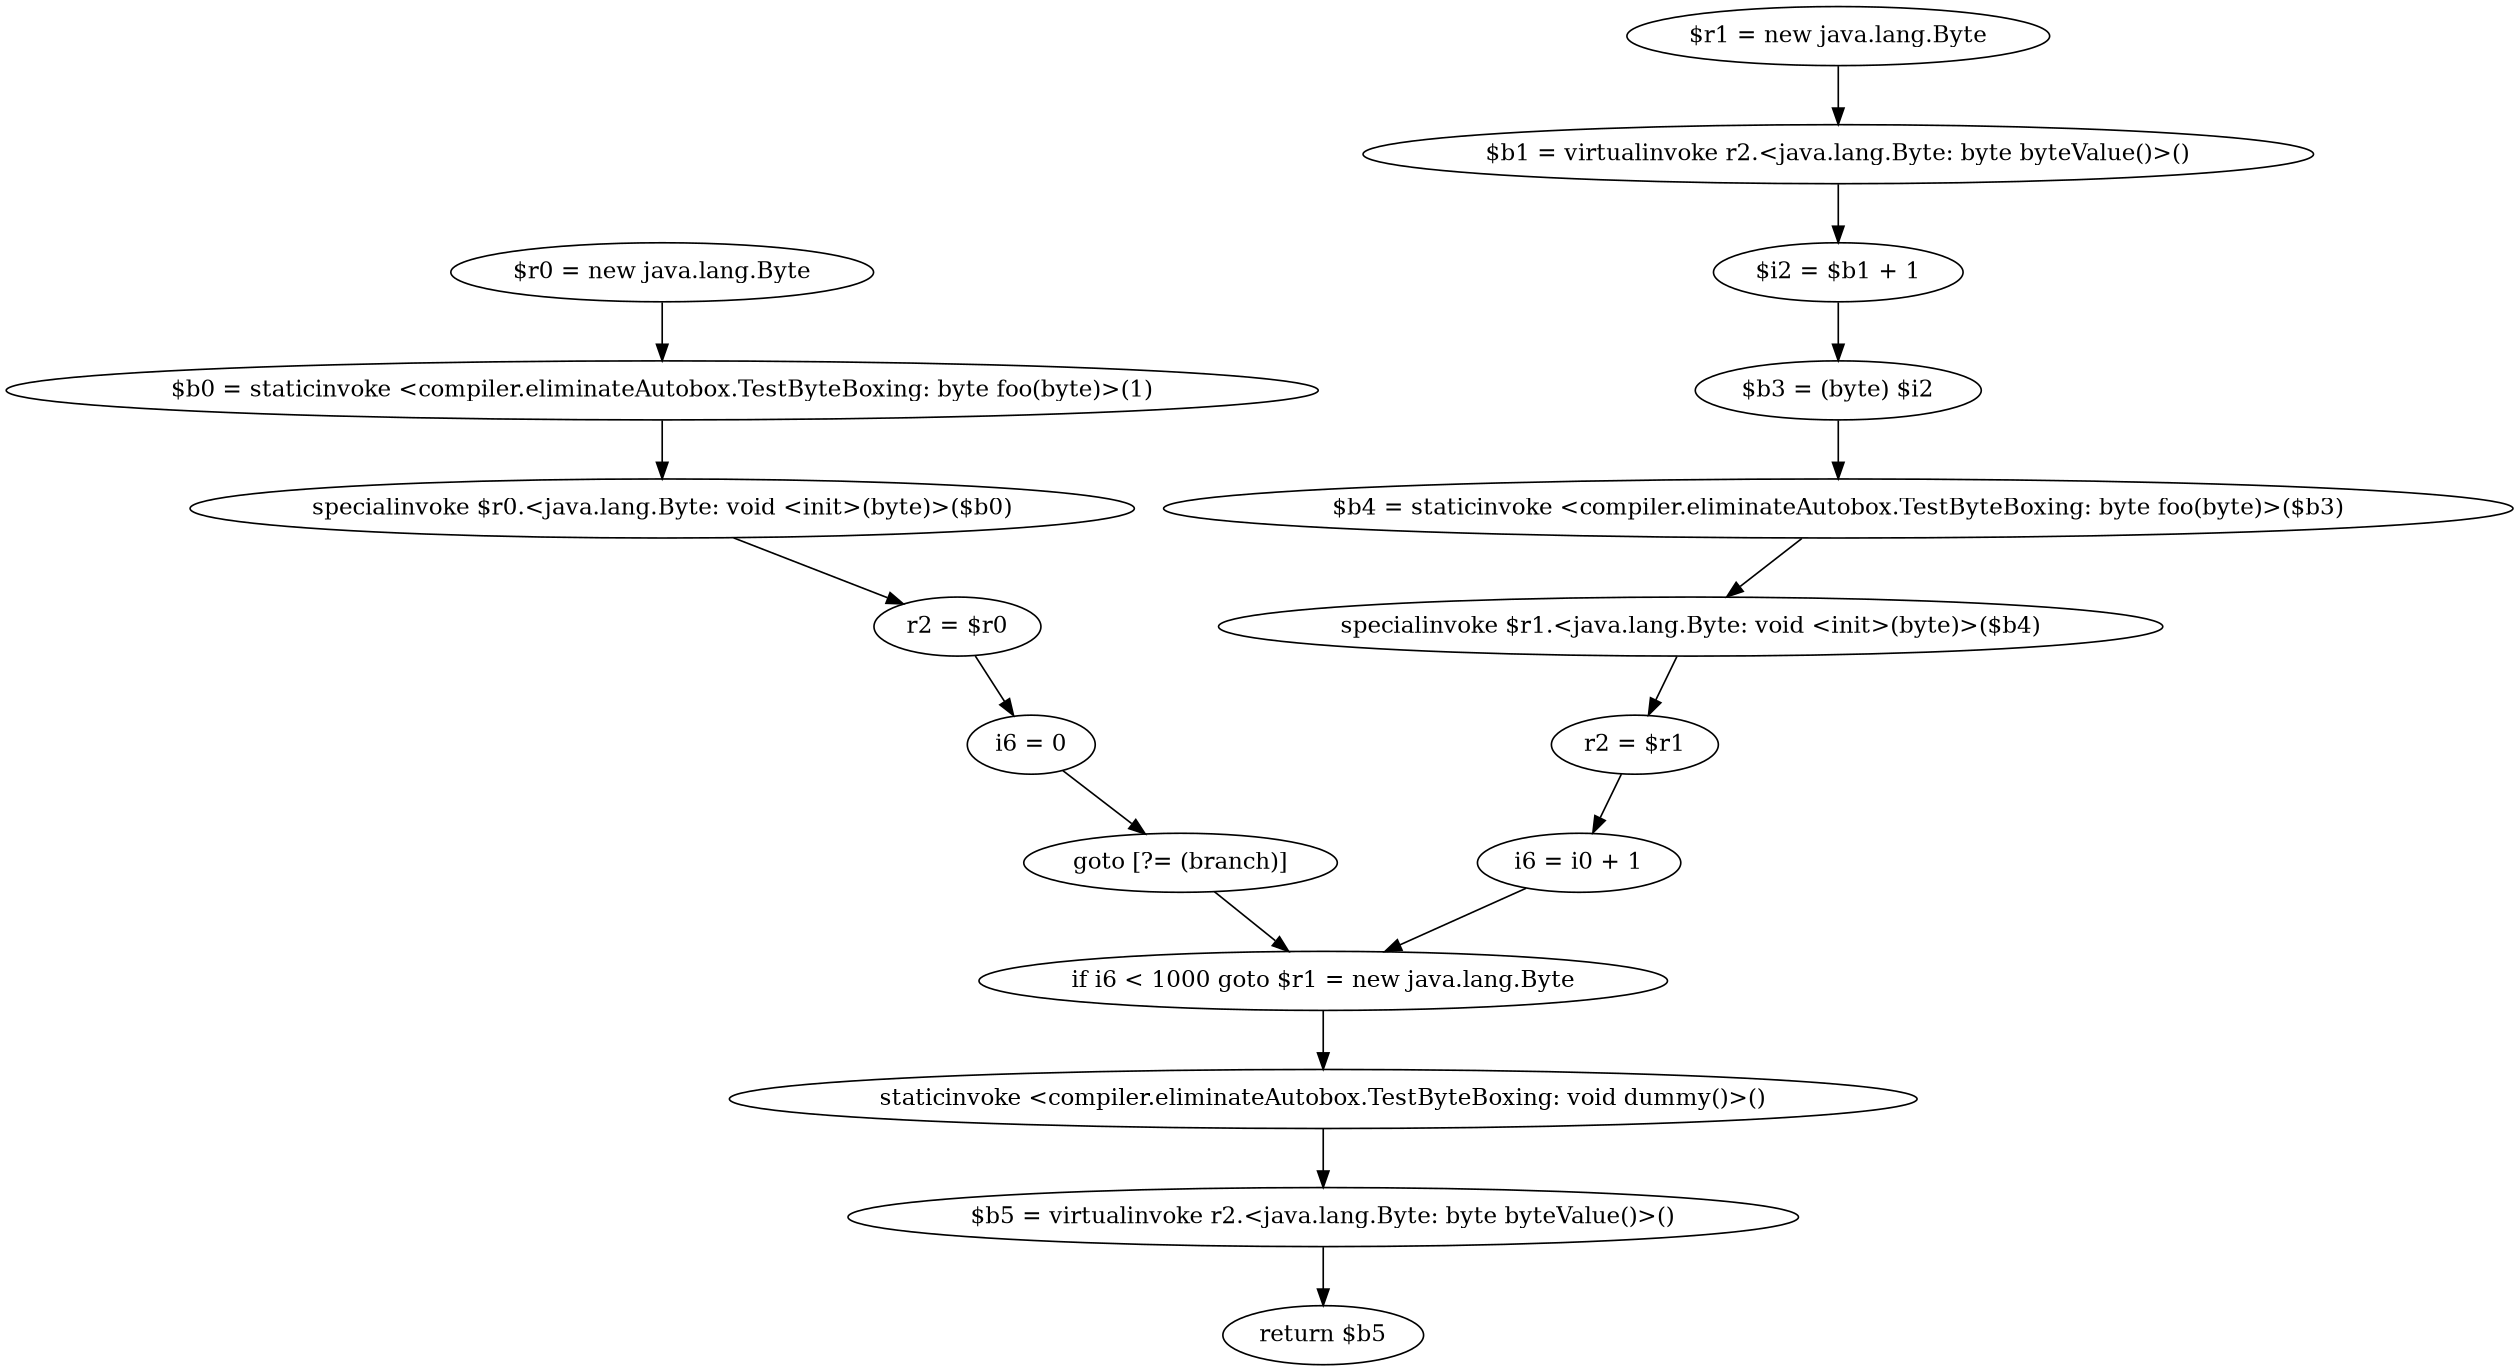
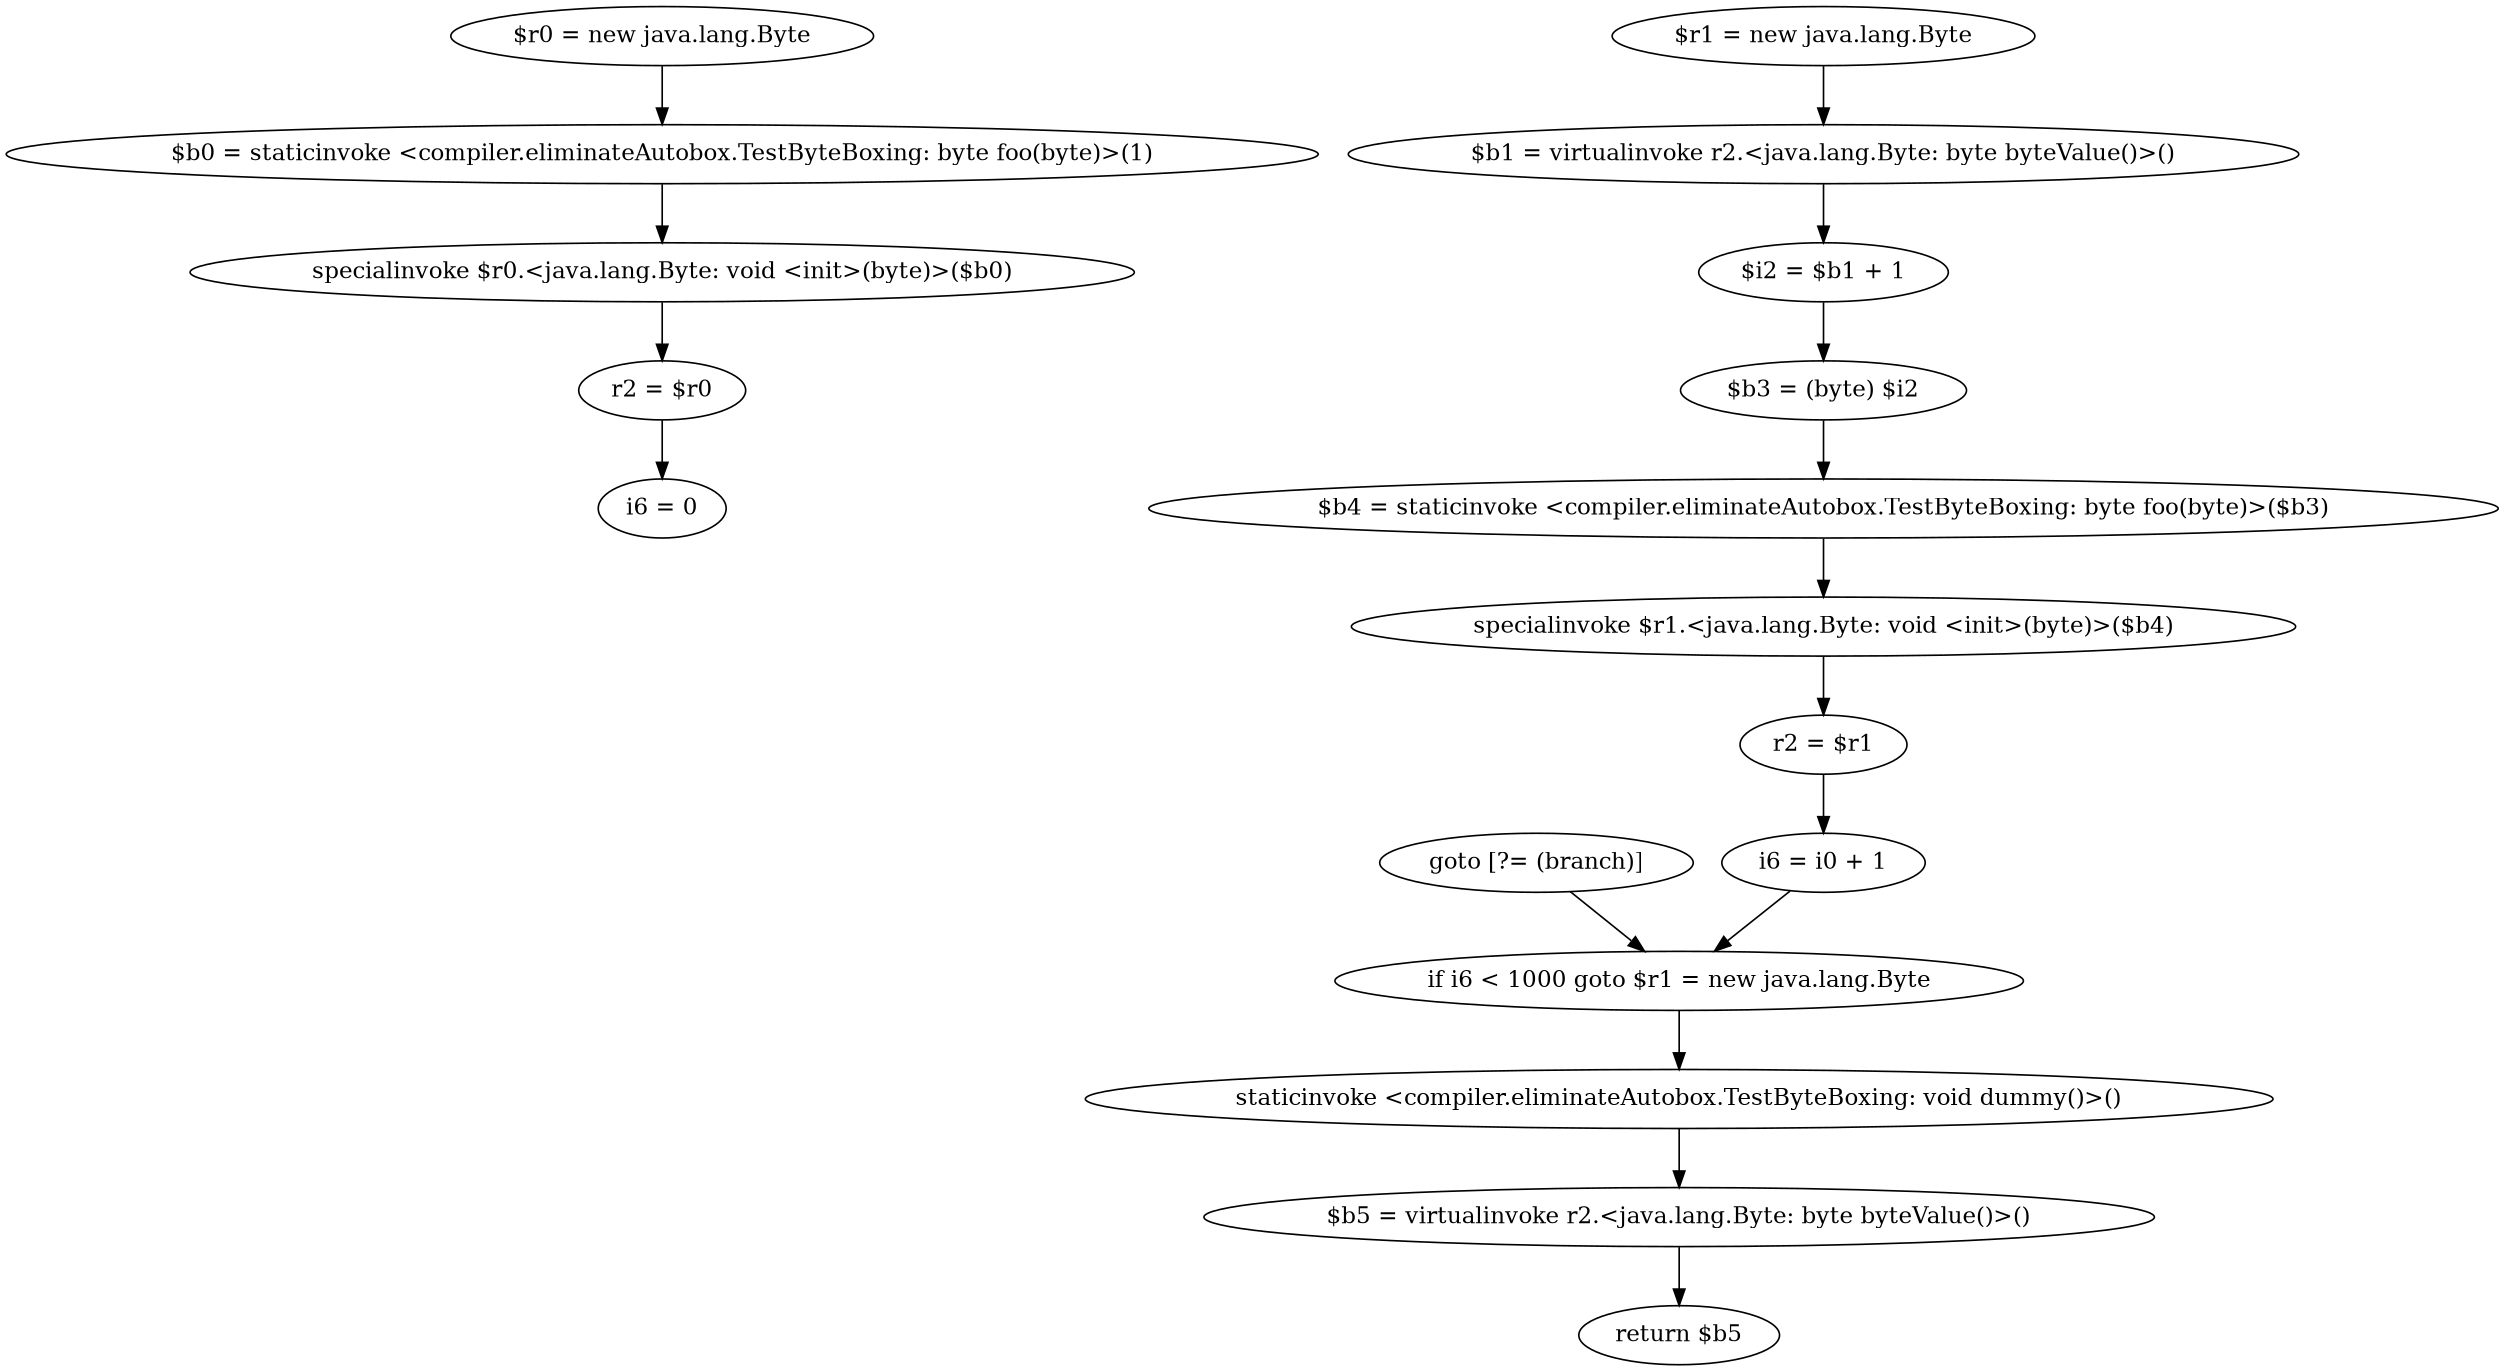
edge "i6 = 0" -> "goto [?= (branch)]": removed
